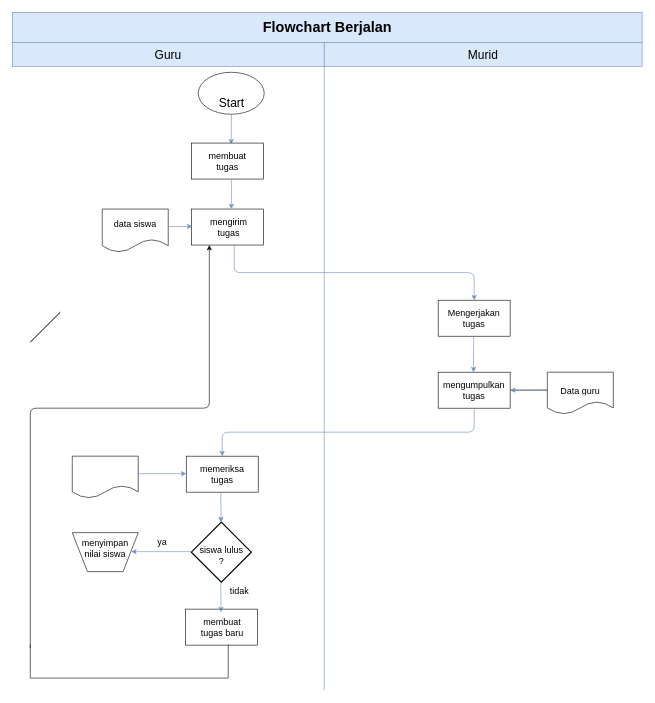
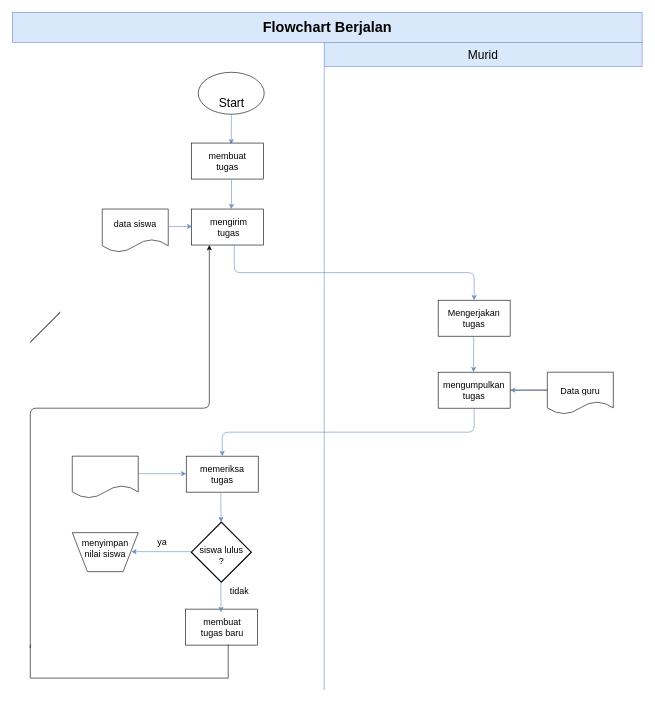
node "Guru": removed
